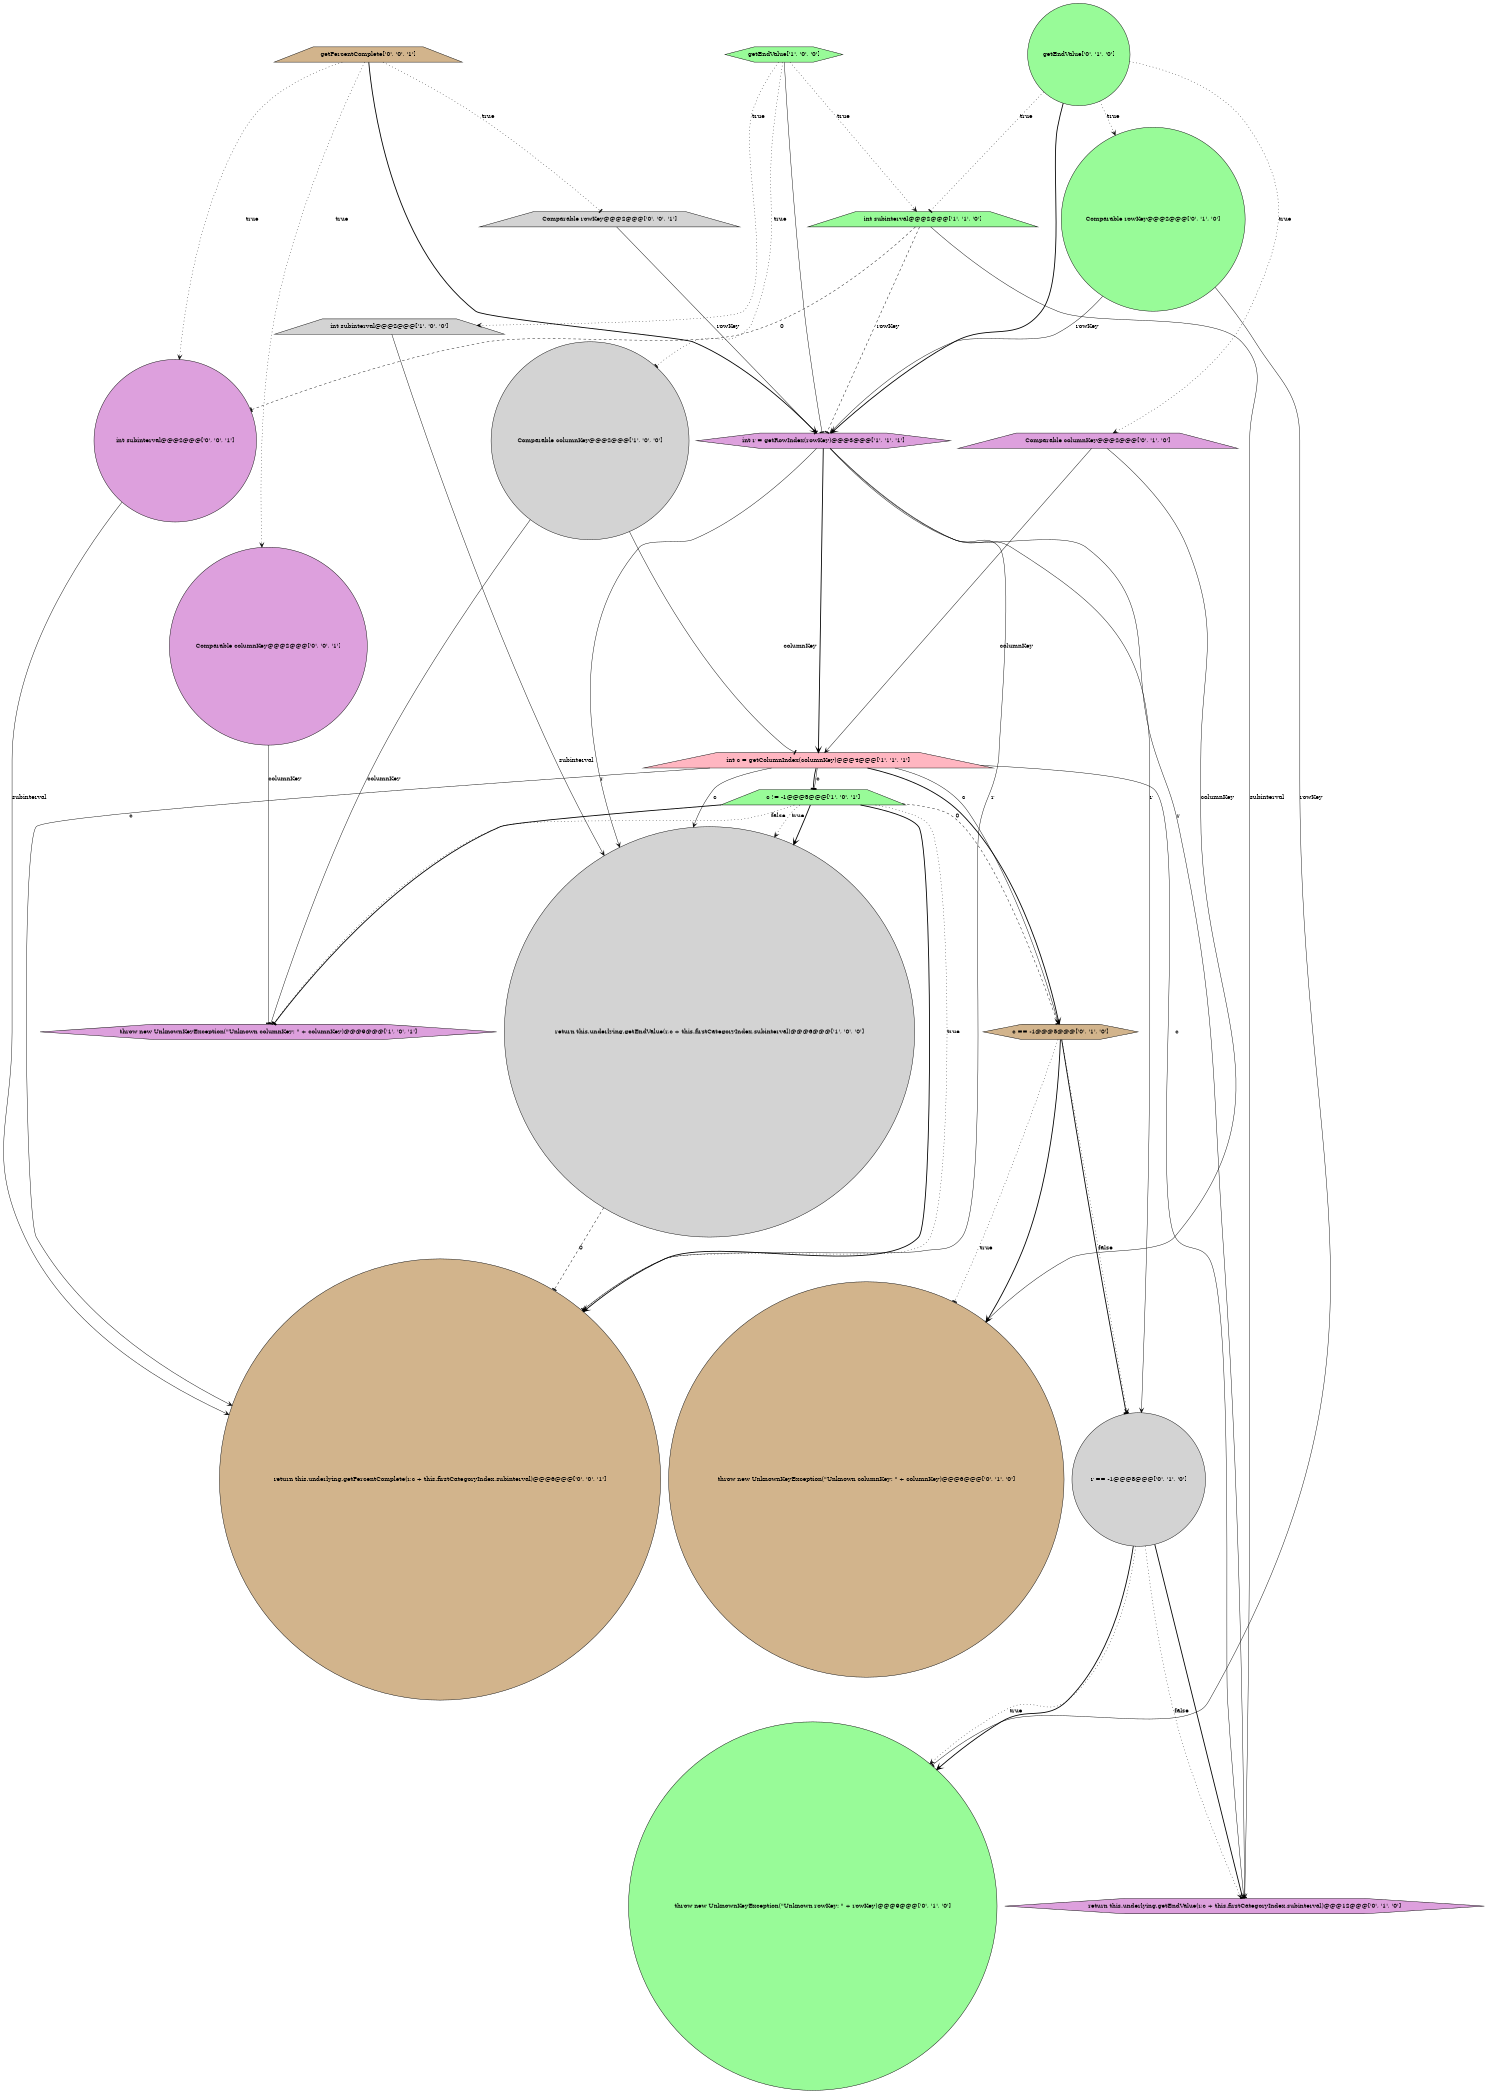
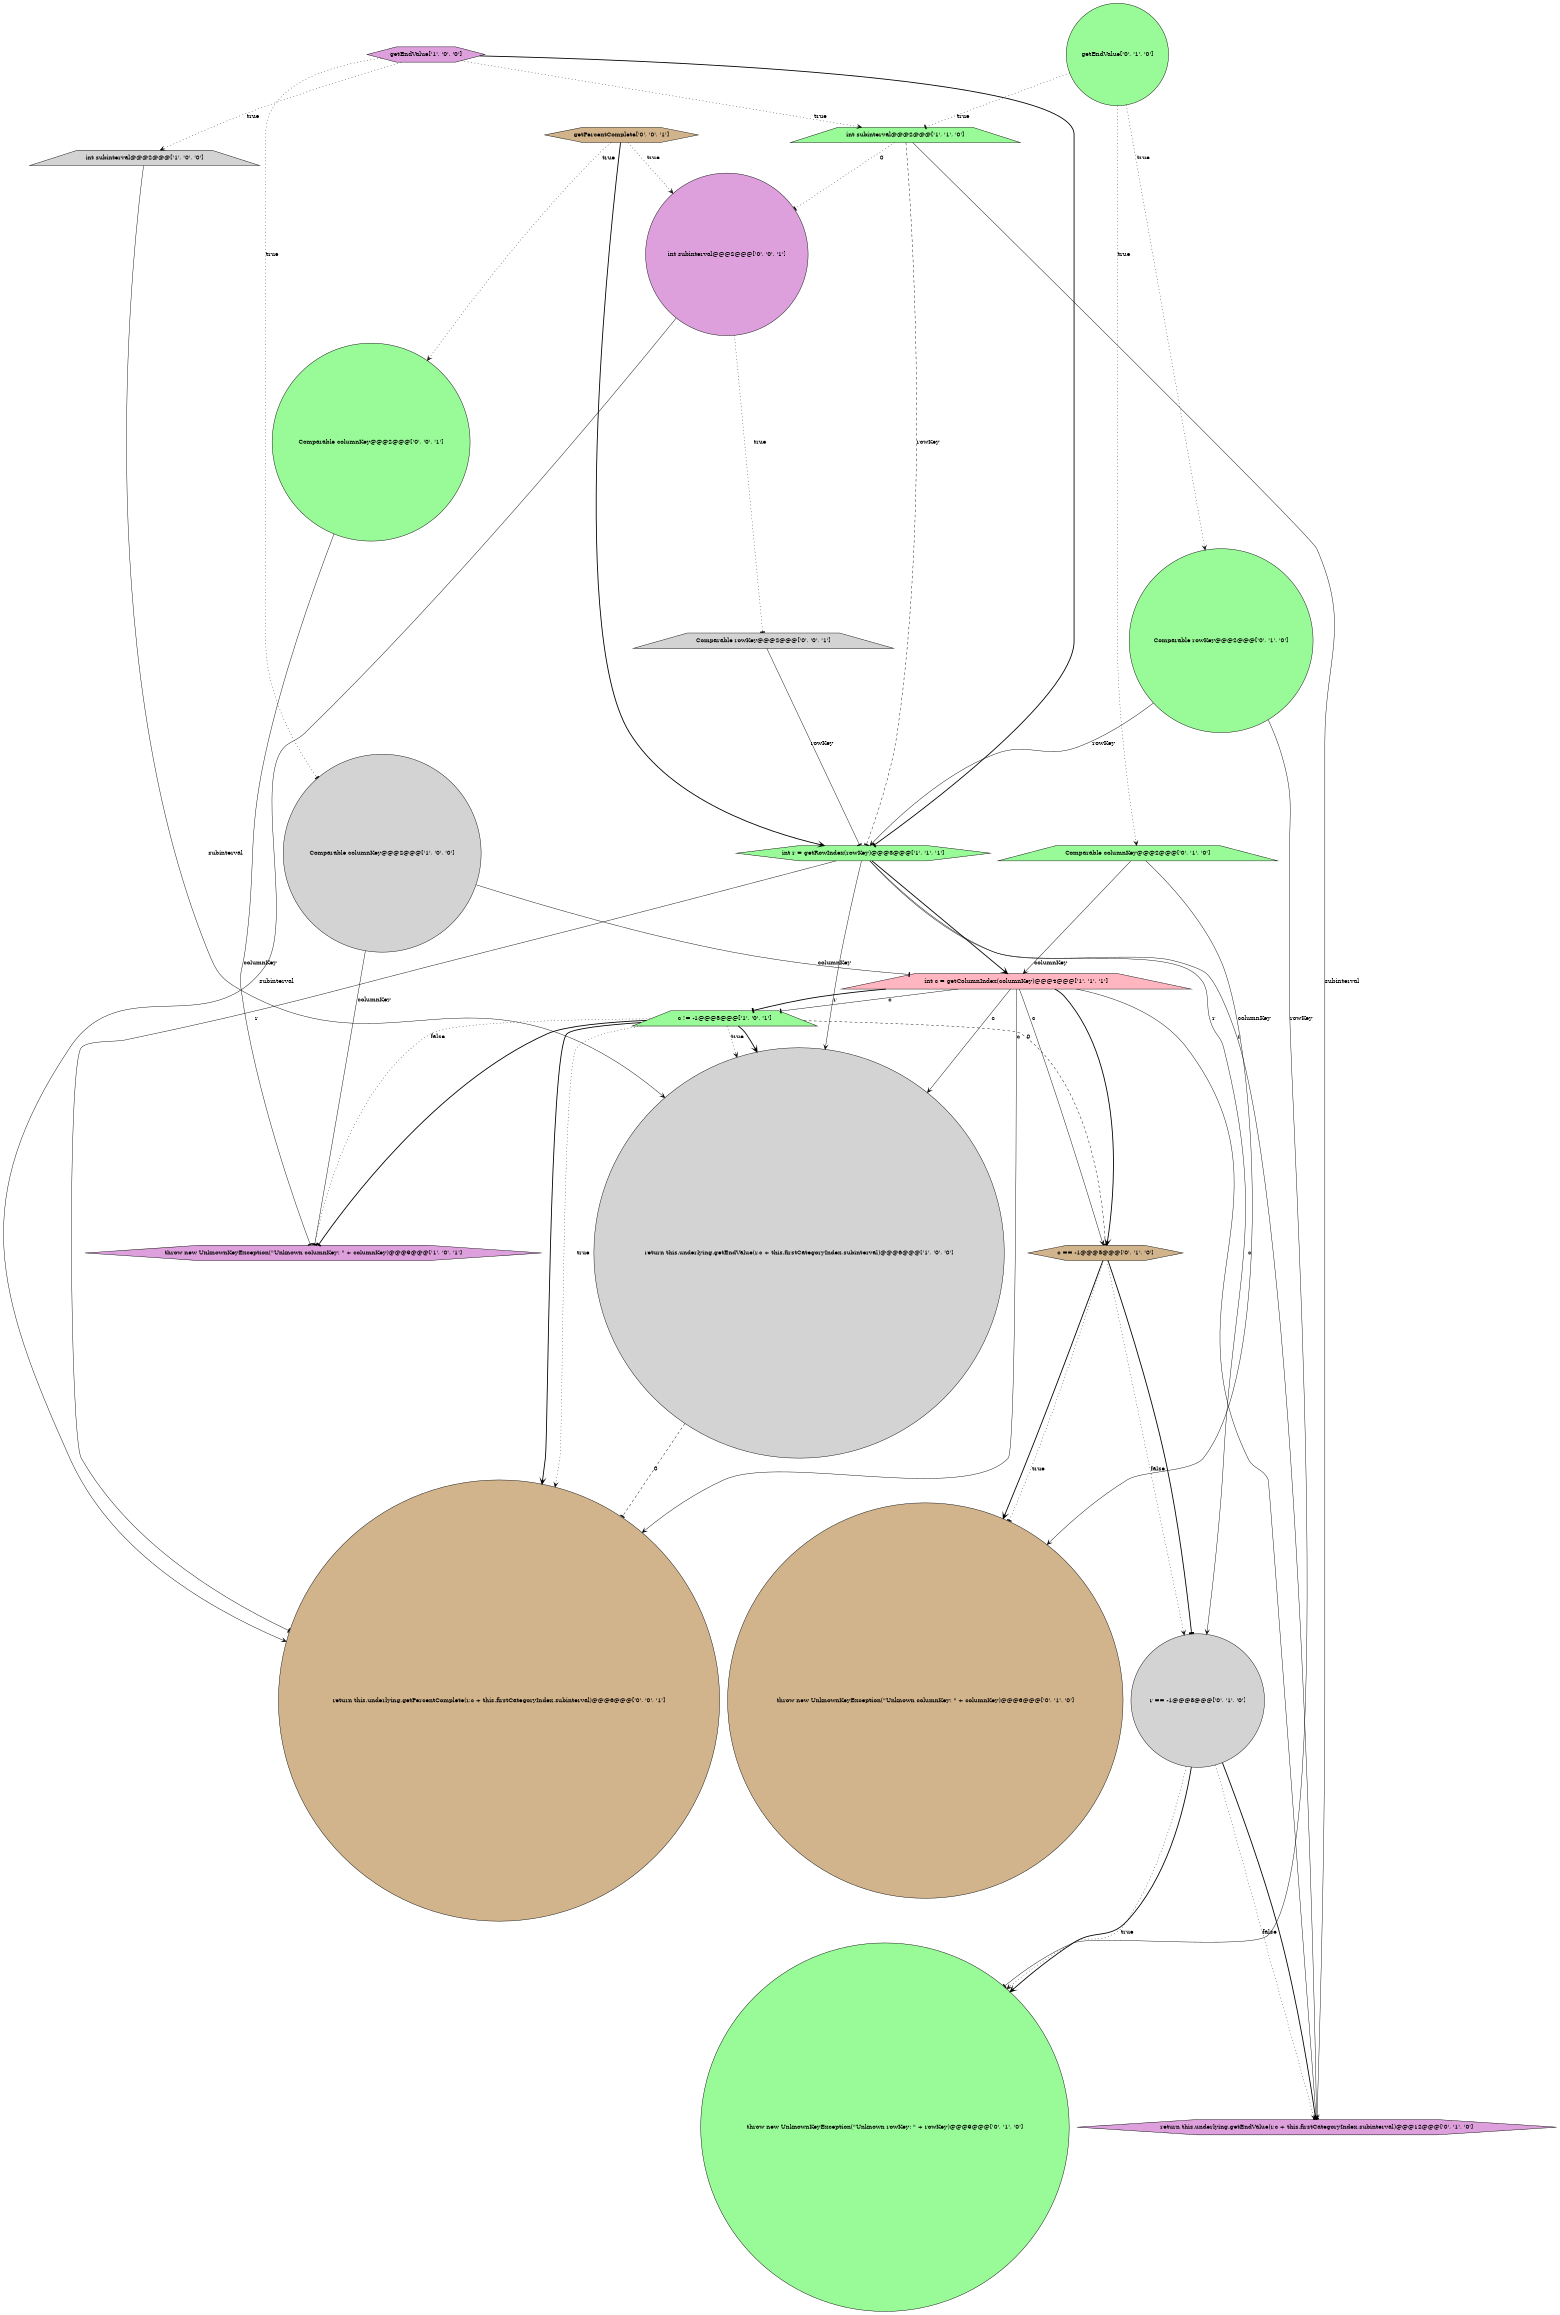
node "getPercentComplete['0', '0', '1']": shape trapezium -> hexagon
node "getEndValue['1', '0', '0']": fillcolor palegreen -> plum
edge "getPercentComplete['0', '0', '1']" -> "Comparable rowKey@@@2@@@['0', '0', '1']": now "int subinterval@@@2@@@['0', '0', '1']" -> "Comparable rowKey@@@2@@@['0', '0', '1']"
edge "getEndValue['1', '0', '0']" -> "int r = getRowIndex(rowKey)@@@3@@@['1', '1', '1']": style solid -> bold
edge "getEndValue['0', '1', '0']" -> "int r = getRowIndex(rowKey)@@@3@@@['1', '1', '1']": removed
edge "int subinterval@@@2@@@['1', '1', '0']" -> "int subinterval@@@2@@@['0', '0', '1']": style dashed -> dotted
node "int r = getRowIndex(rowKey)@@@3@@@['1', '1', '1']": fillcolor plum -> palegreen
node "Comparable columnKey@@@2@@@['0', '1', '0']": fillcolor plum -> palegreen
node "Comparable columnKey@@@2@@@['0', '0', '1']": fillcolor plum -> palegreen
